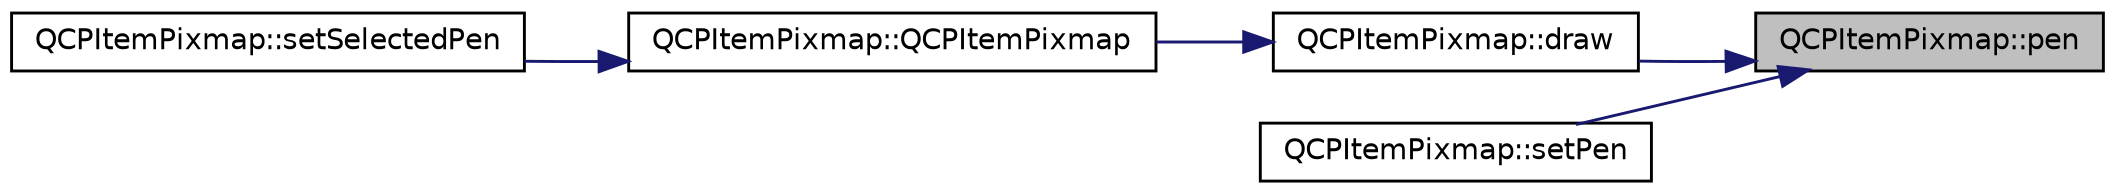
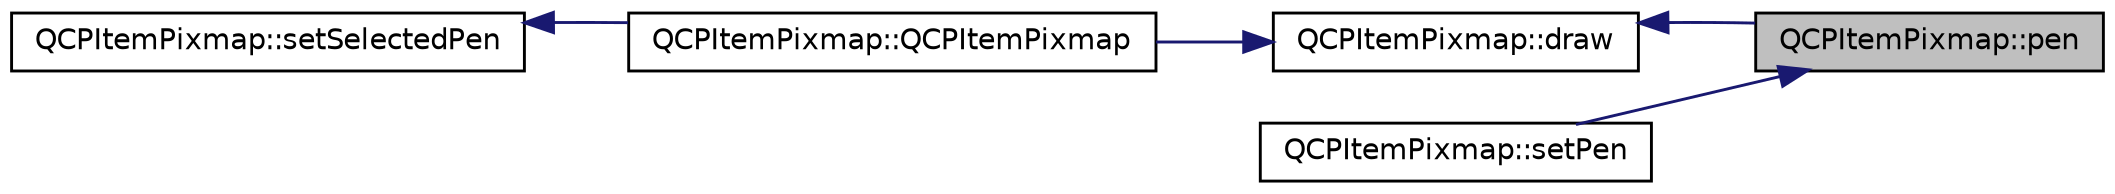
edge "QCPItemPixmap::setSelectedPen" -> "QCPItemPixmap::QCPItemPixmap": reversed
edge "QCPItemPixmap::draw" -> "QCPItemPixmap::pen": reversed
